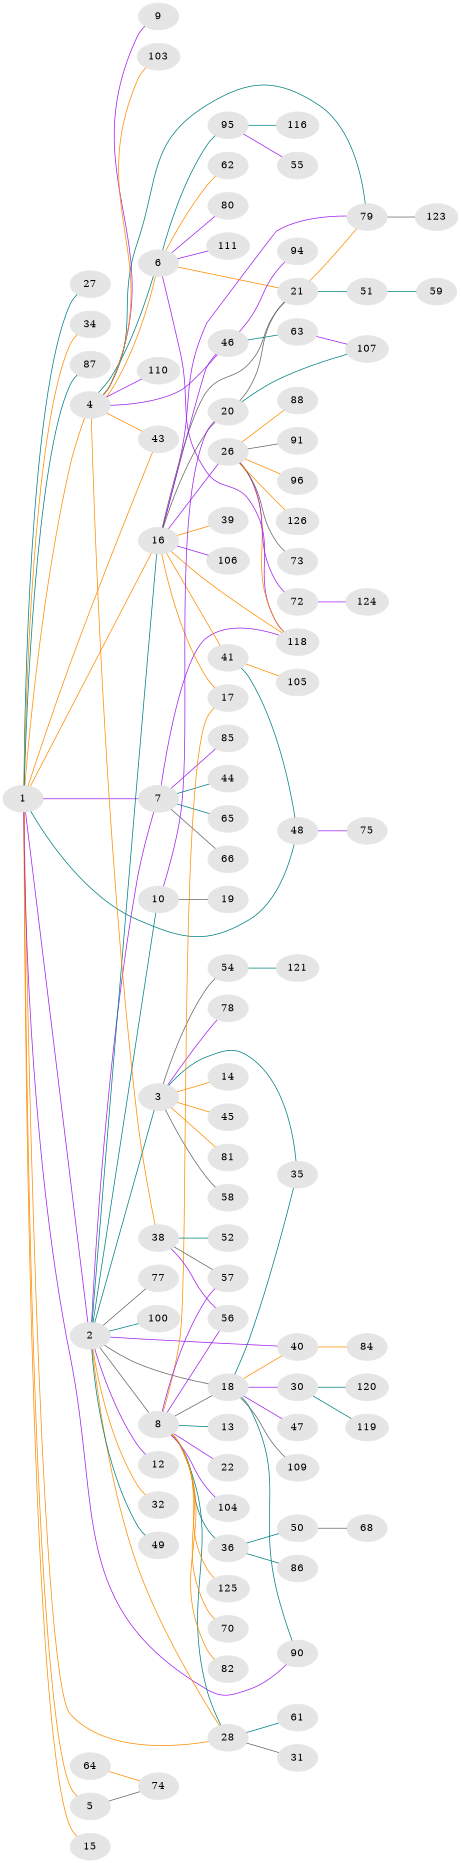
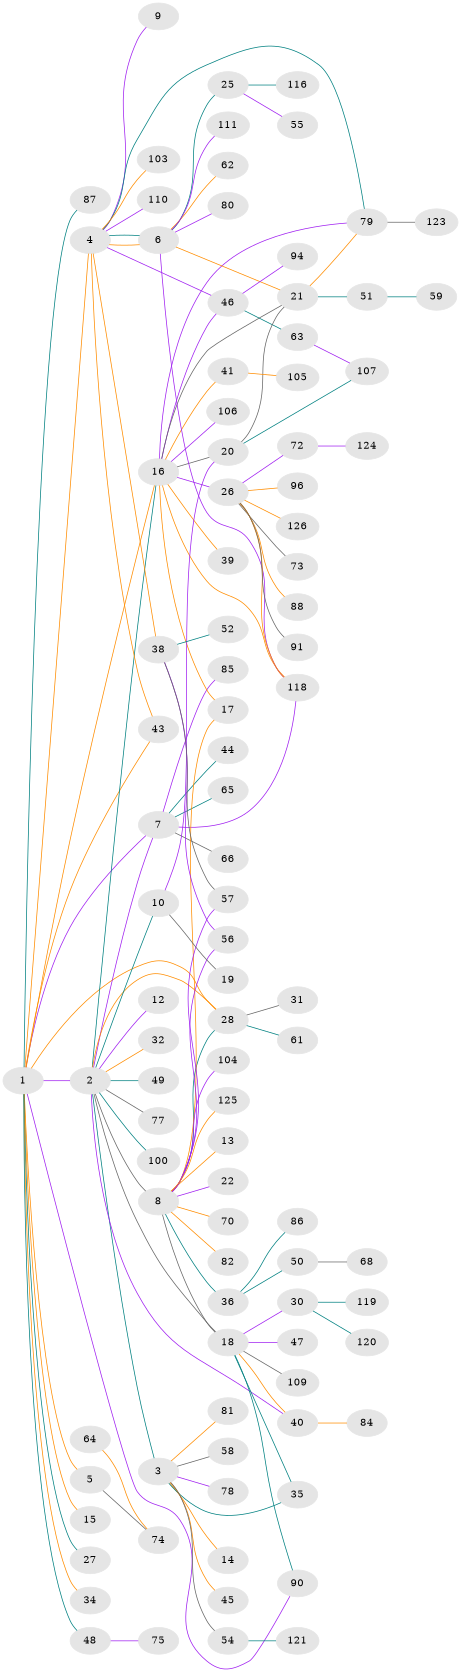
node "95": label "95" -> "25"
edge "41" -- "48": removed
edge "8" -- "13": color teal -> darkorange
